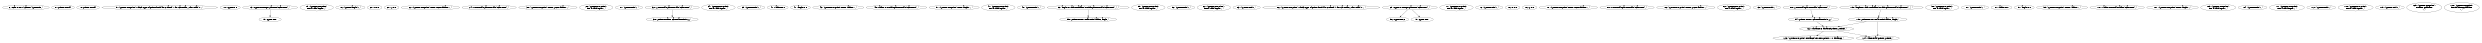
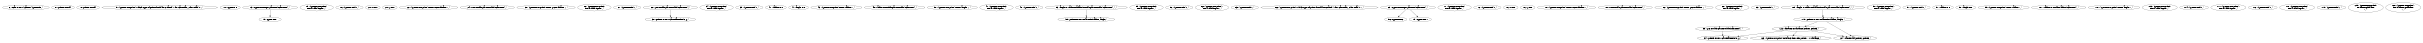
node "16 : System.angle(1, )": label "16 : System.angle(1, )" -> "16 : System.exit(1, )"
node "38 : pointA = same CartesianPoint(x, y, )": label "38 : pointA = same CartesianPoint(x, y, )" -> "38 : pointA = new CartesianPoint(x, y, )"
edge "94 : pointB = new CartesianPoint(x, y, )" -> "122 : distance = distance(pointA, pointB, )": reversed
